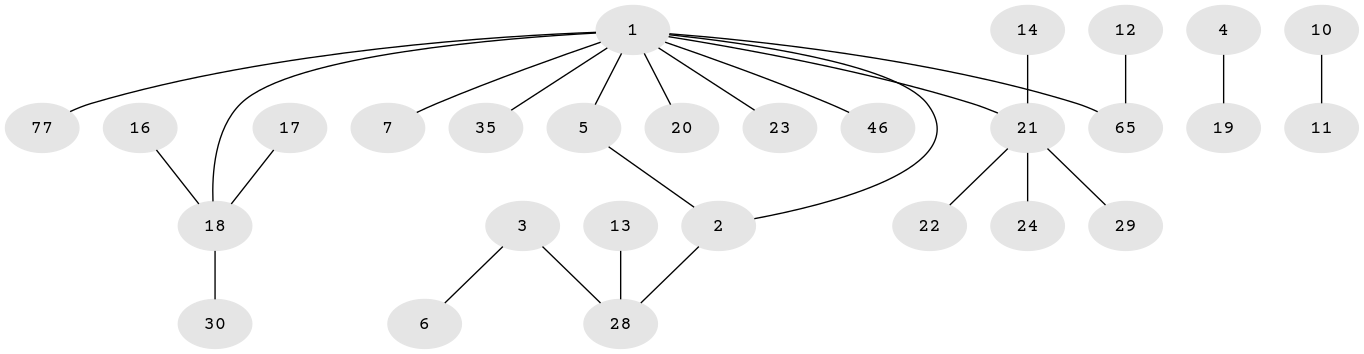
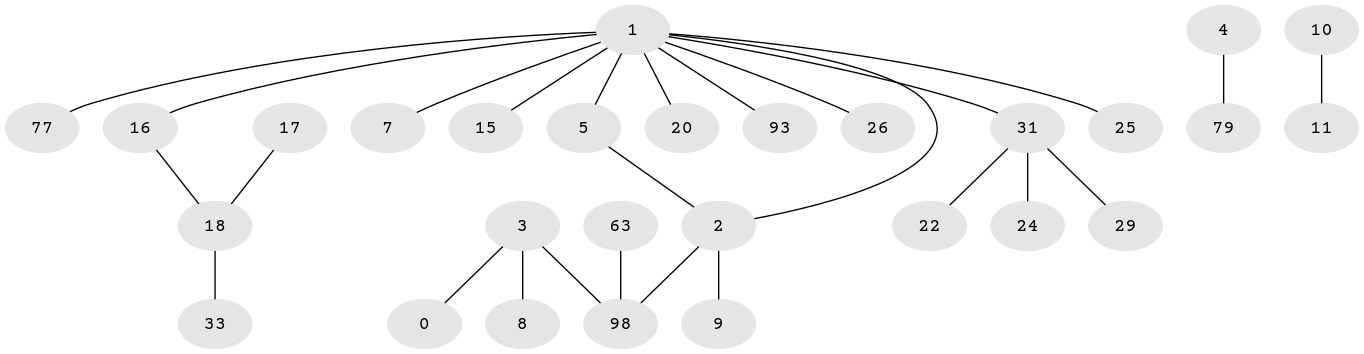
node "14": removed
node "12": removed
edge "1" -- "18": now "1" -- "16"
node "35": label "35" -> "15"
node "23": label "23" -> "93"
node "46": label "46" -> "26"
node "21": label "21" -> "31"
node "65": label "65" -> "25"
node "19": label "19" -> "79"
node "13": label "13" -> "63"
node "30": label "30" -> "33"
node "6": label "6" -> "0"
node "8": added
node "28": label "28" -> "98"
node "9": added
